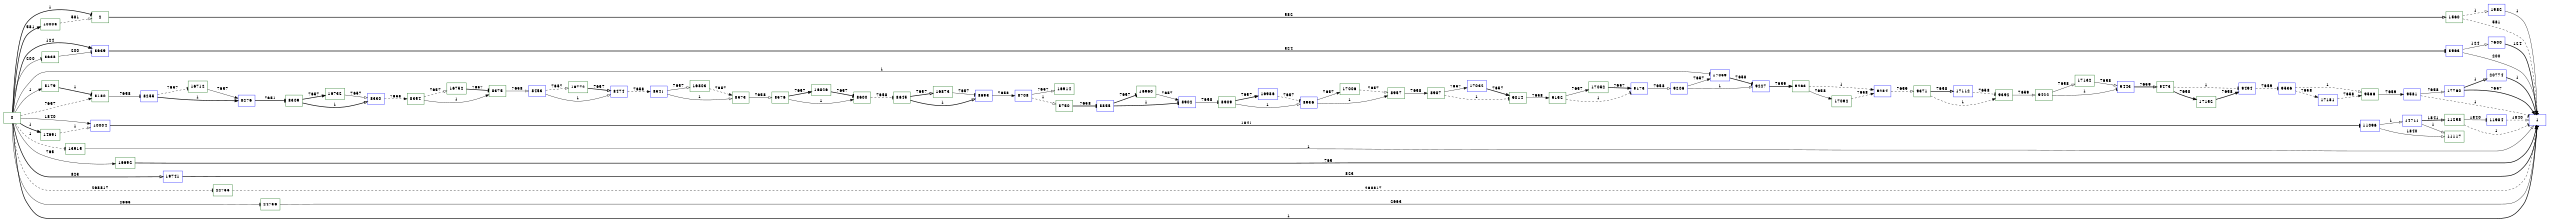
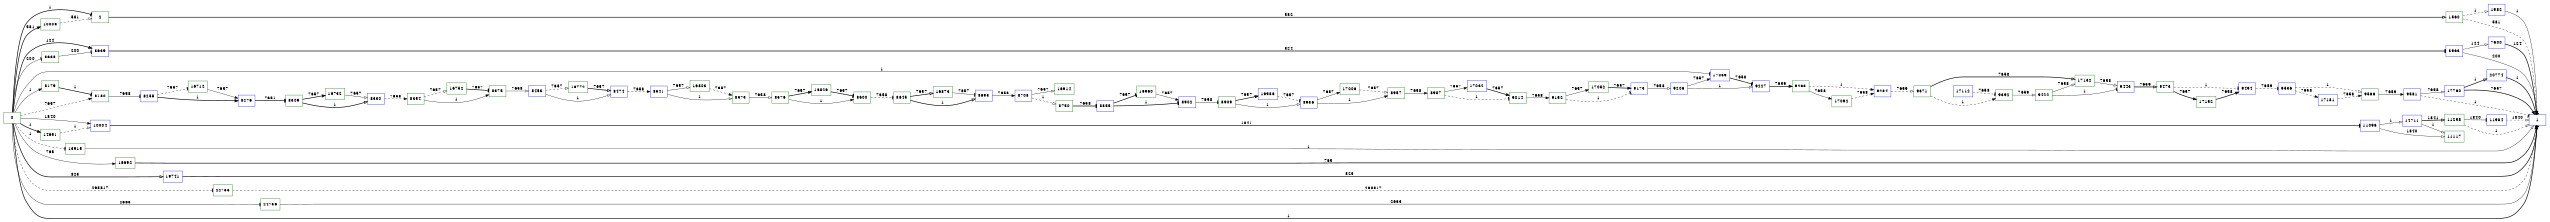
edge "9371" -> "17112": now "9371" -> "17132"
edge "9473" -> "17152": label "7658" -> "7657"
edge "11258" -> "1": arrowhead tee -> onormal
